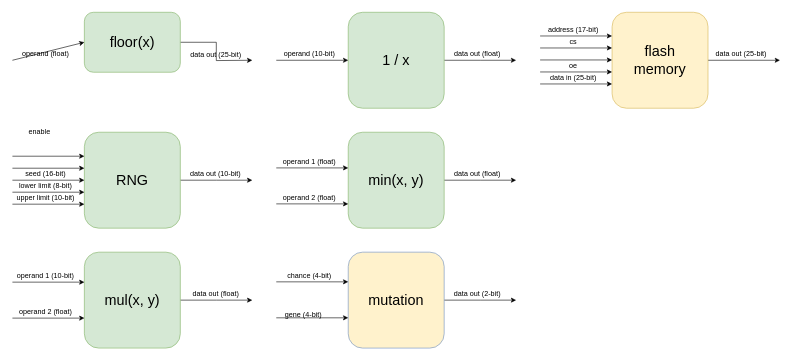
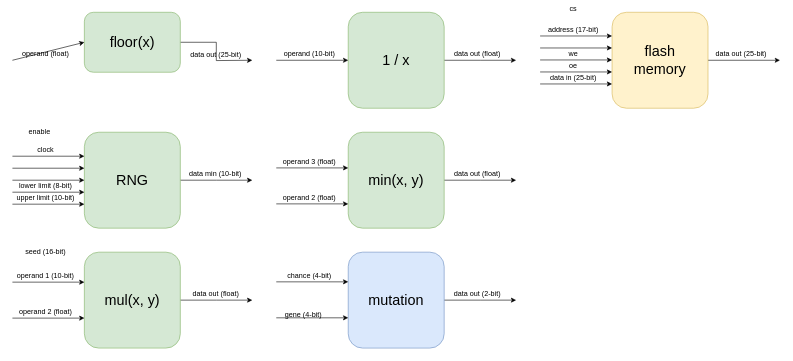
node "cs": moved (573, 42) -> (573, 9)
node "we": added
node "clock": added
node "operand 1 (float)": label "operand 1 (float)" -> "operand 3 (float)"
node "seed (16-bit)": moved (45, 174) -> (45, 252)
node "data out (10-bit)": label "data out (10-bit)" -> "data min (10-bit)"
node "mutation": fillcolor #fff2cc -> #dae8fc
